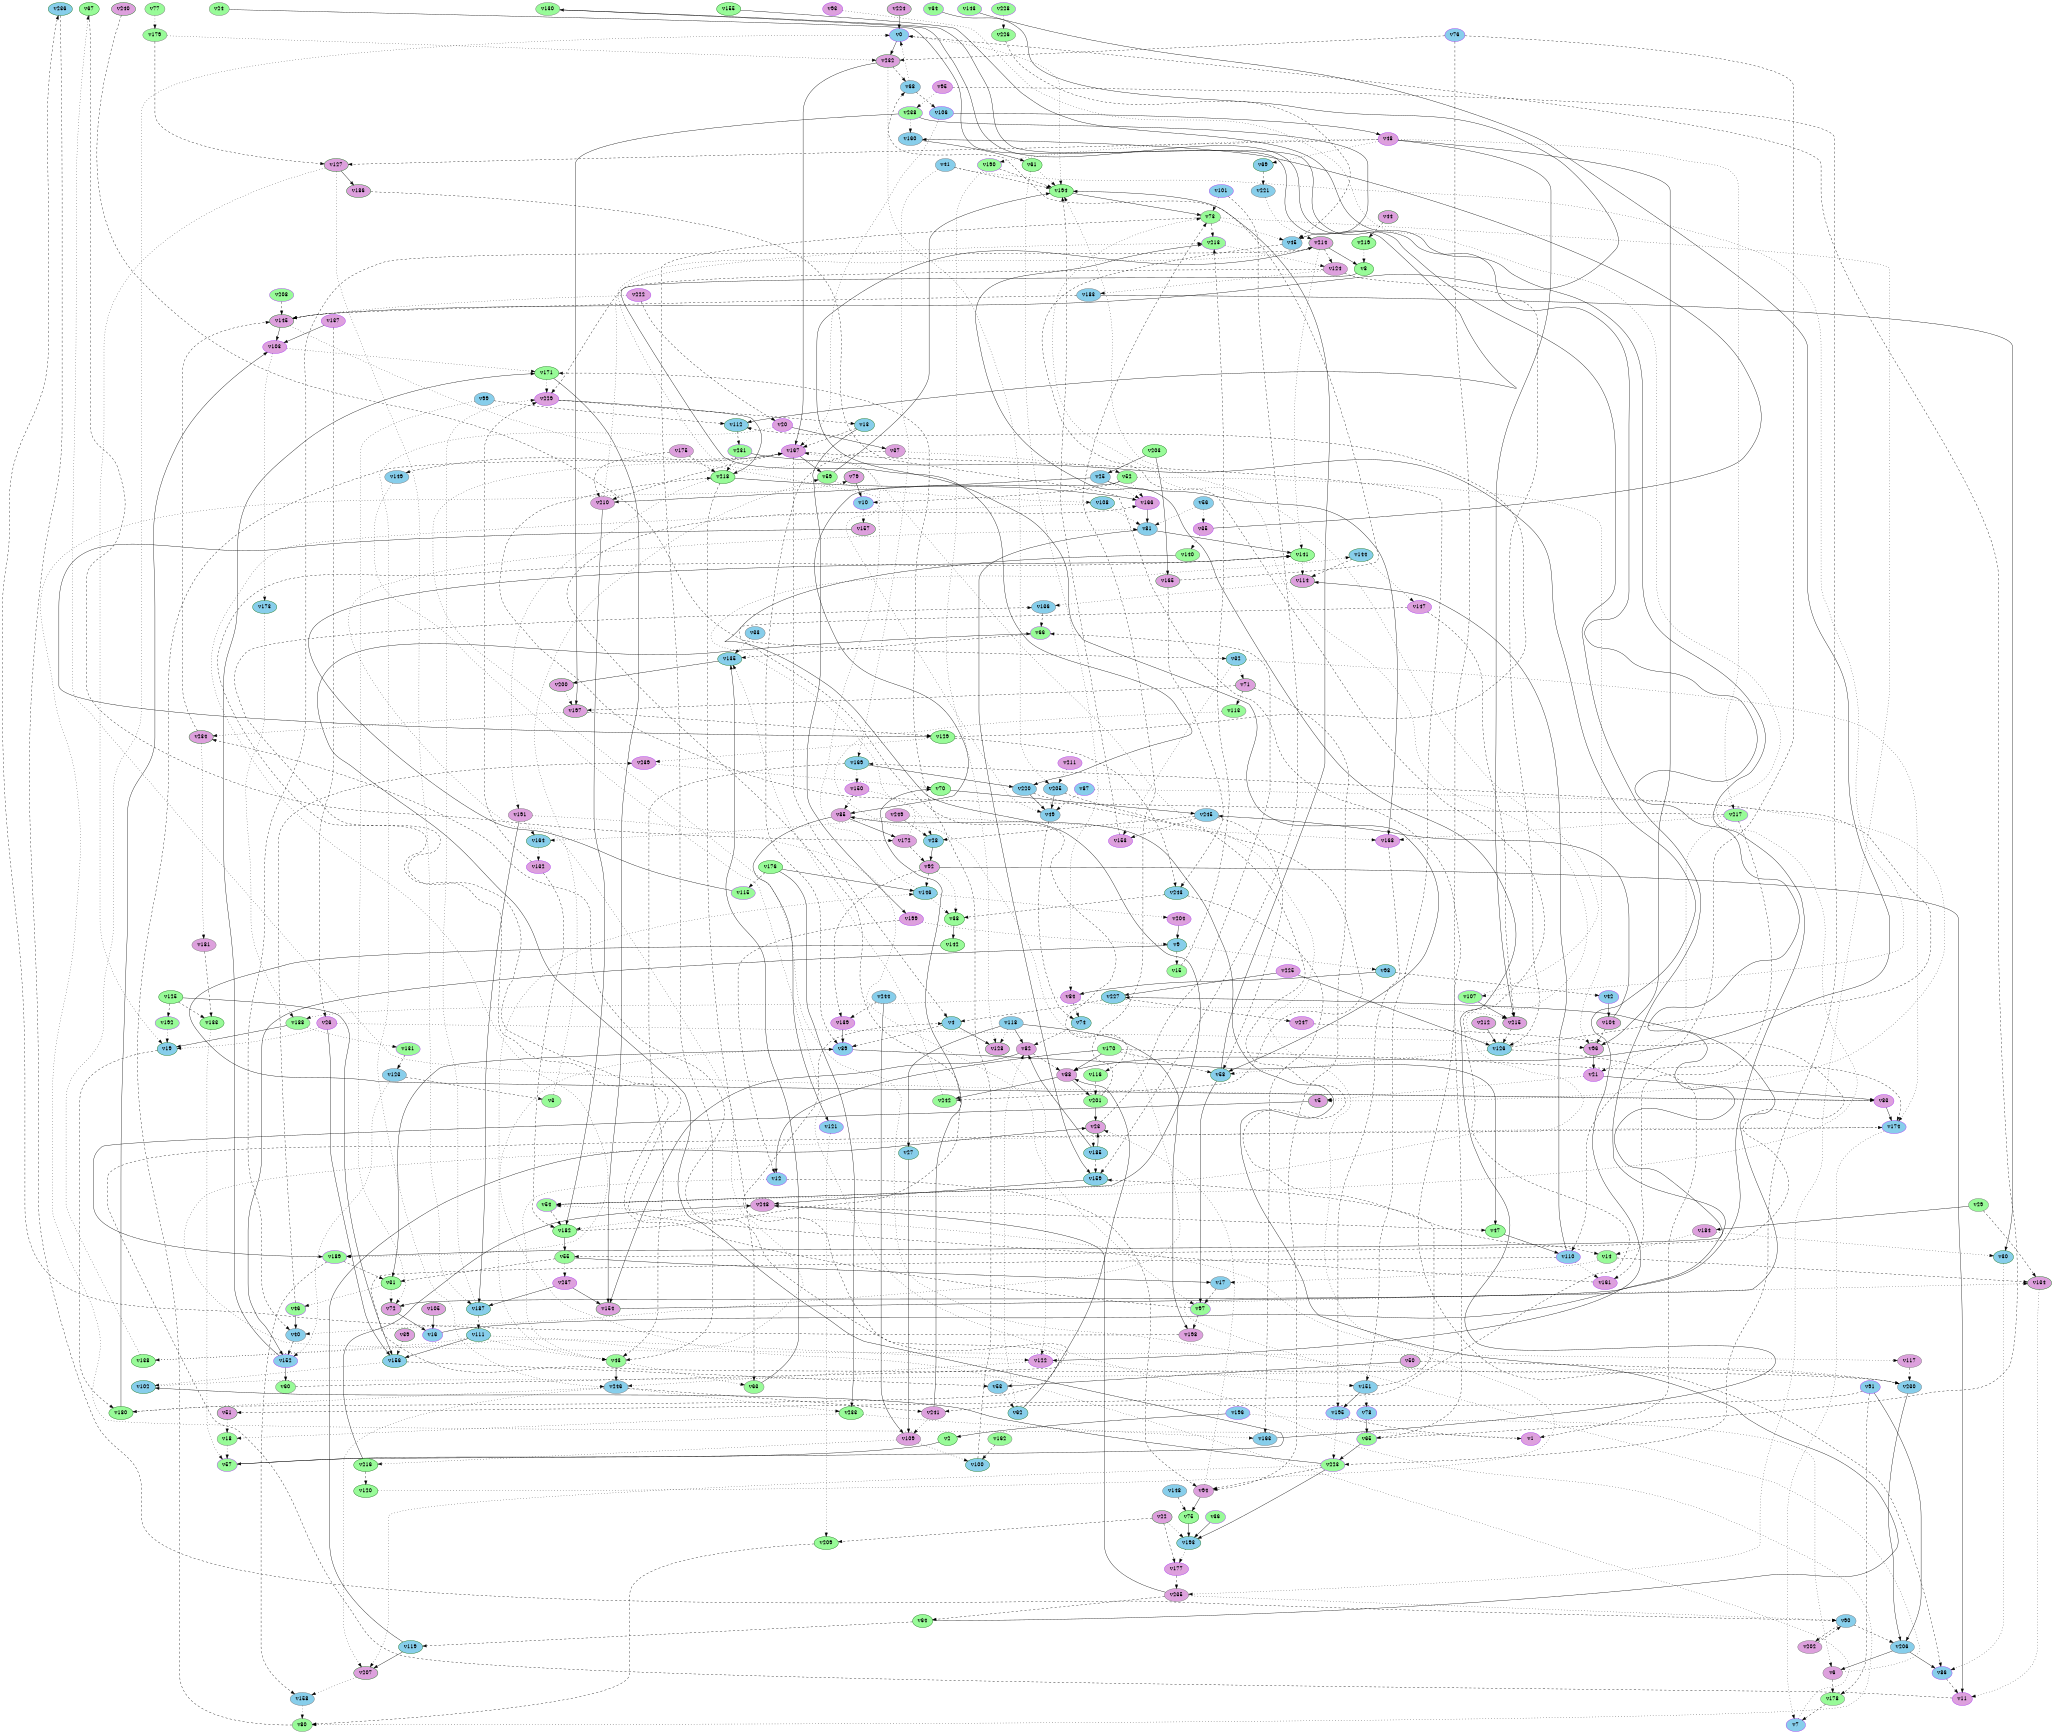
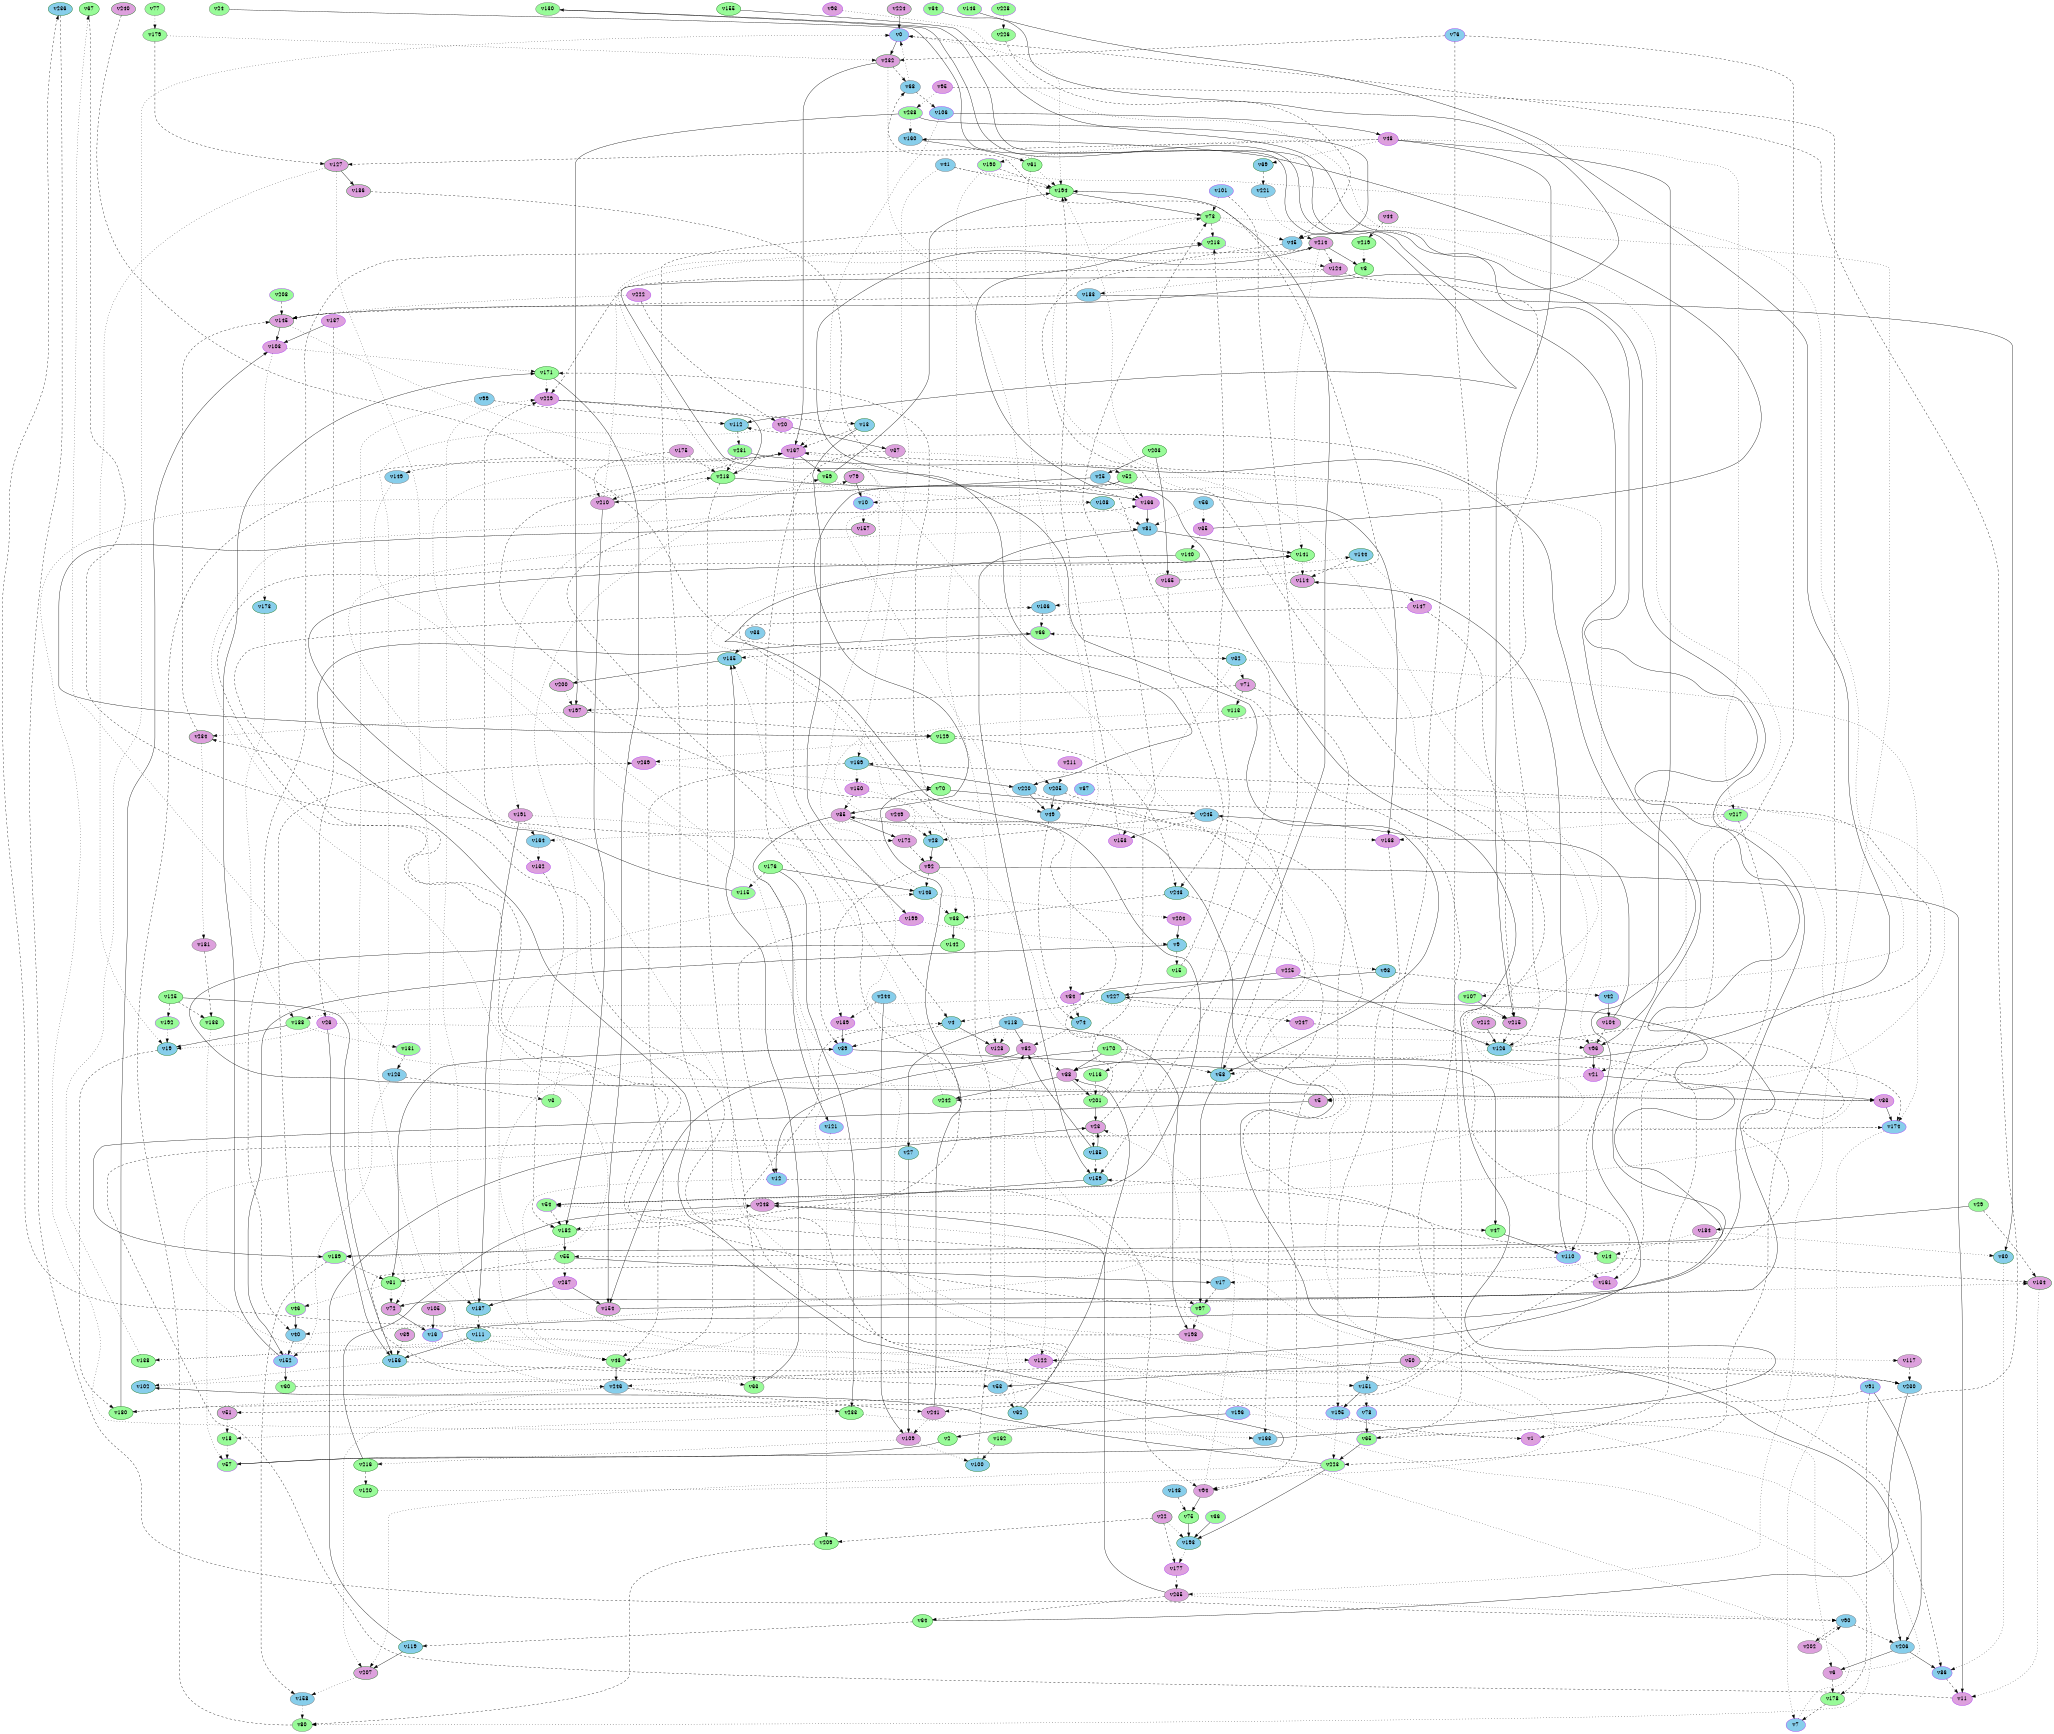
node "v164": color darkgreen -> gray40
